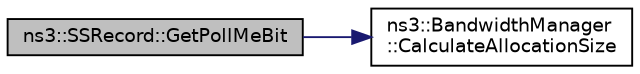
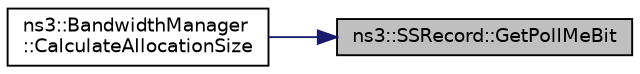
edge "ns3::SSRecord::GetPollMeBit" -> "ns3::BandwidthManager ::CalculateAllocationSize": reversed
